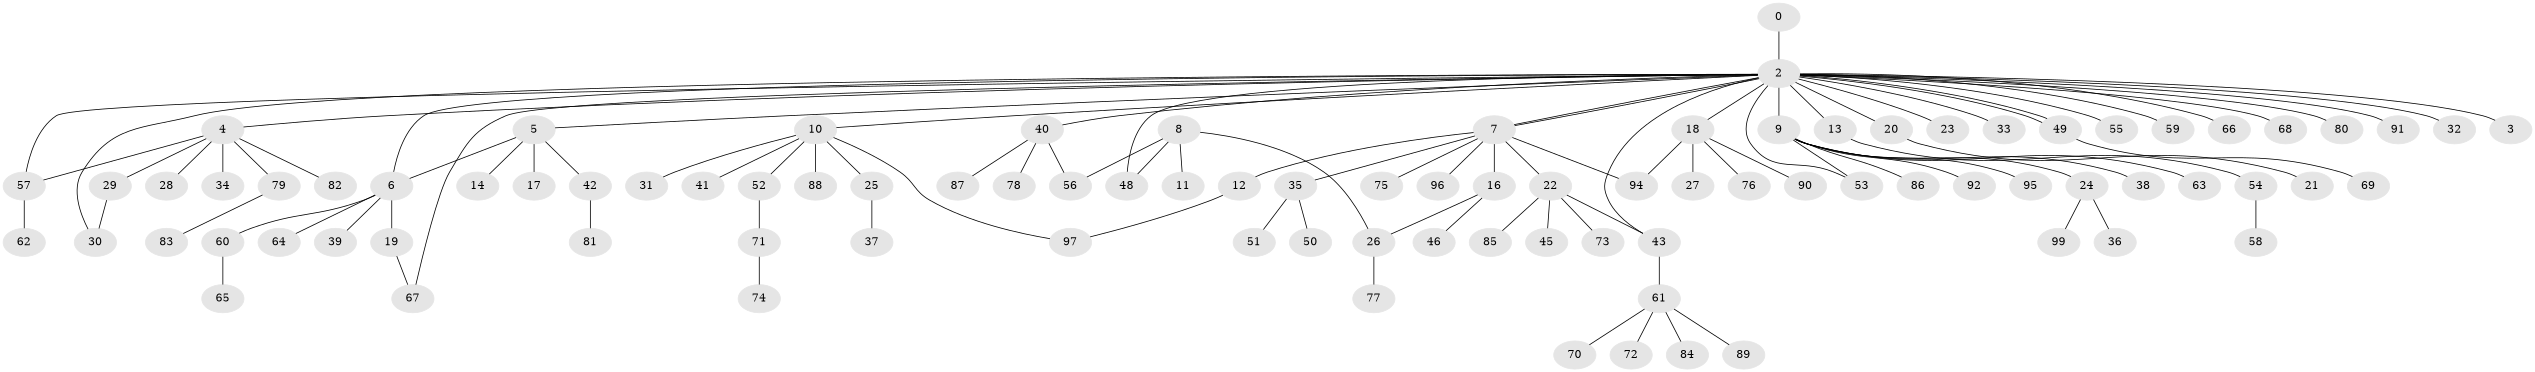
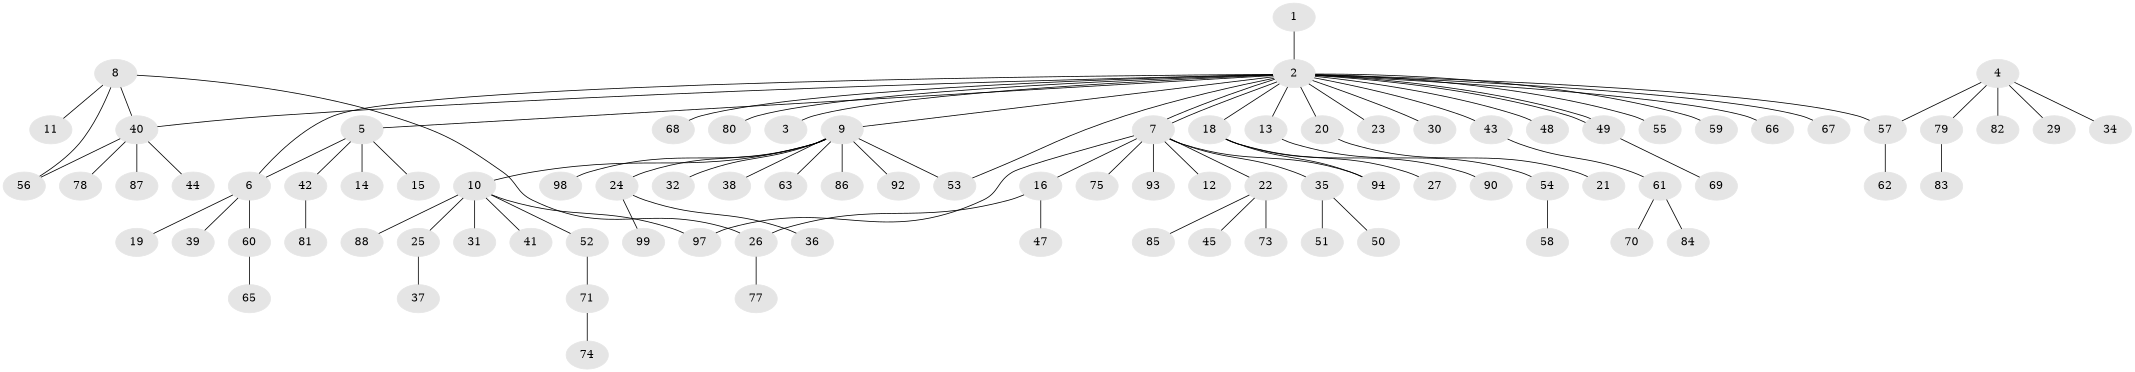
node "0": label "0" -> "1"
edge "2" -- "32": now "9" -- "32"
edge "2" -- "4": removed
edge "2" -- "10": now "9" -- "10"
node "33": removed
node "91": removed
edge "8" -- "48": now "8" -- "40"
node "28": removed
node "44": added
node "17": label "17" -> "15"
node "96": label "96" -> "93"
node "76": removed
node "95": label "95" -> "98"
edge "29" -- "30": removed
edge "22" -- "43": removed
edge "12" -- "97": now "7" -- "97"
node "64": removed
node "46": label "46" -> "47"
edge "19" -- "67": removed
node "72": removed
node "89": removed
